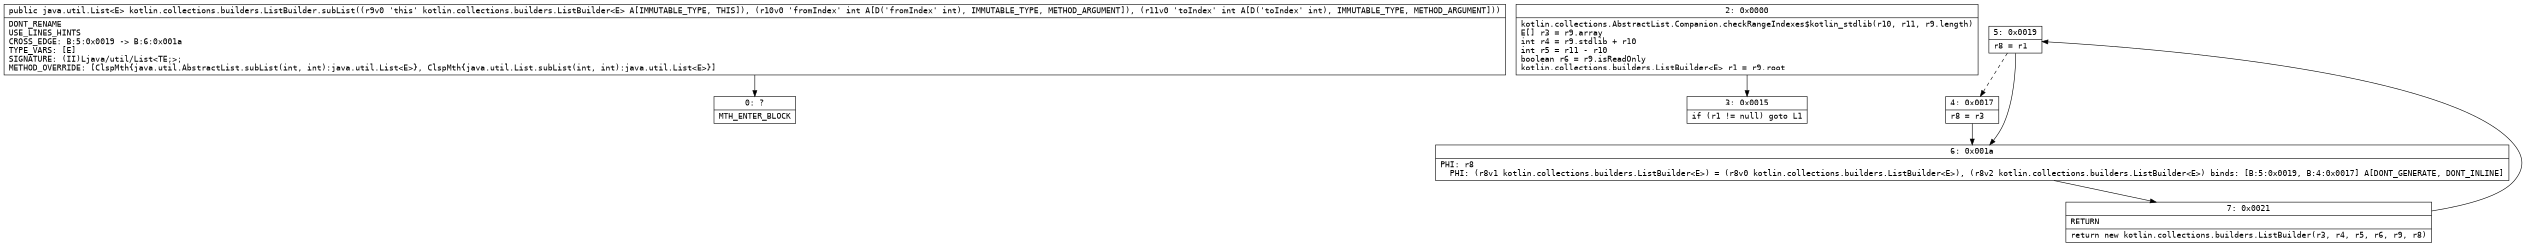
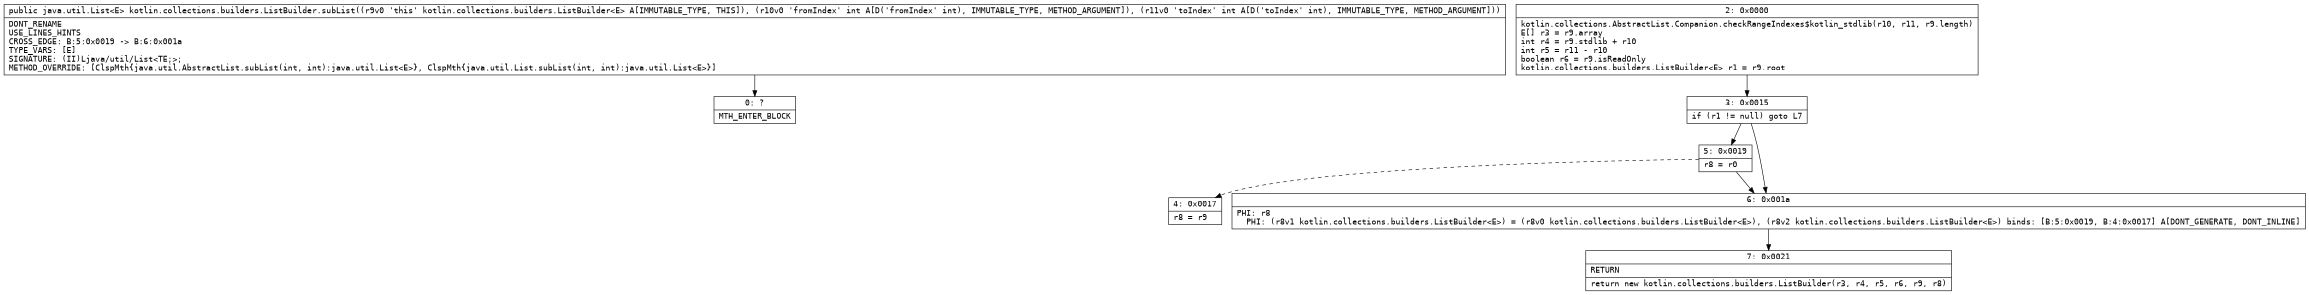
node "5: 0x0019": text "r8 = r1" -> "r8 = r0"
edge "7: 0x0021" -> "5: 0x0019": now "3: 0x0015" -> "5: 0x0019"
node "3: 0x0015": text "if (r1 != null) goto L1" -> "if (r1 != null) goto L7"
node "4: 0x0017": text "r8 = r3" -> "r8 = r9"
edge "4: 0x0017" -> "6: 0x001a": now "3: 0x0015" -> "6: 0x001a"
